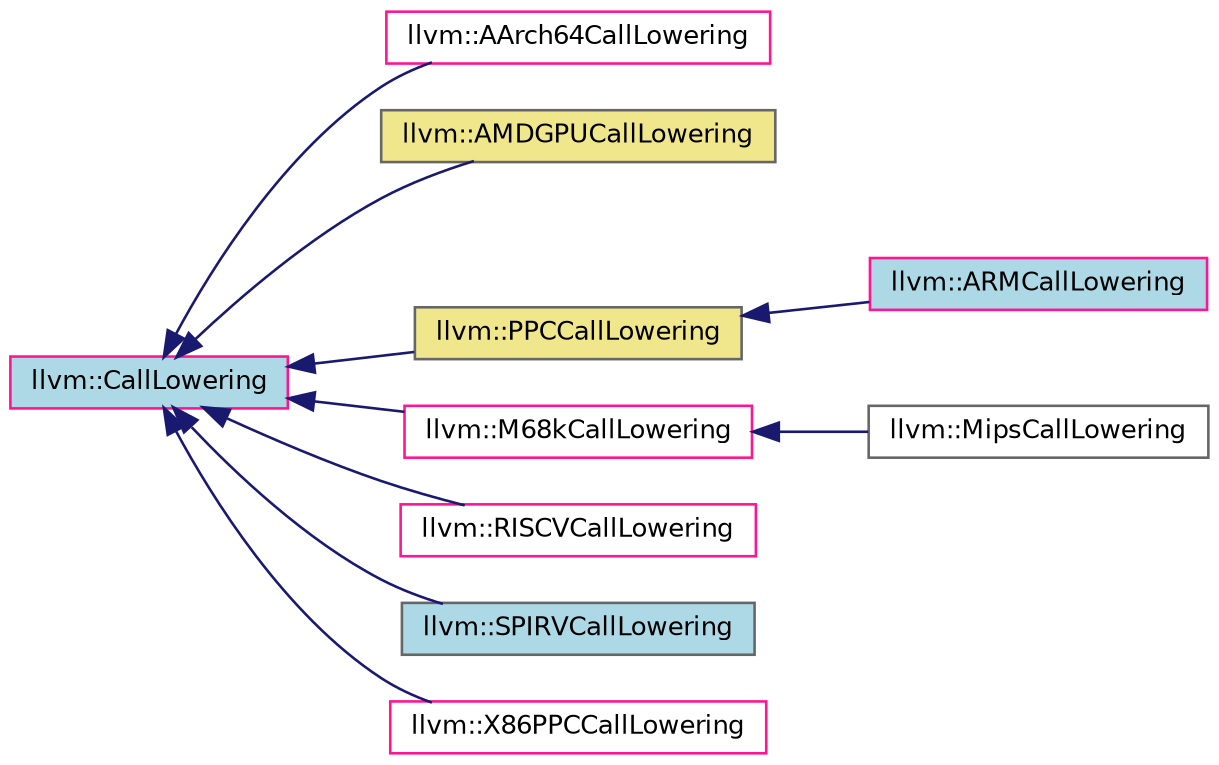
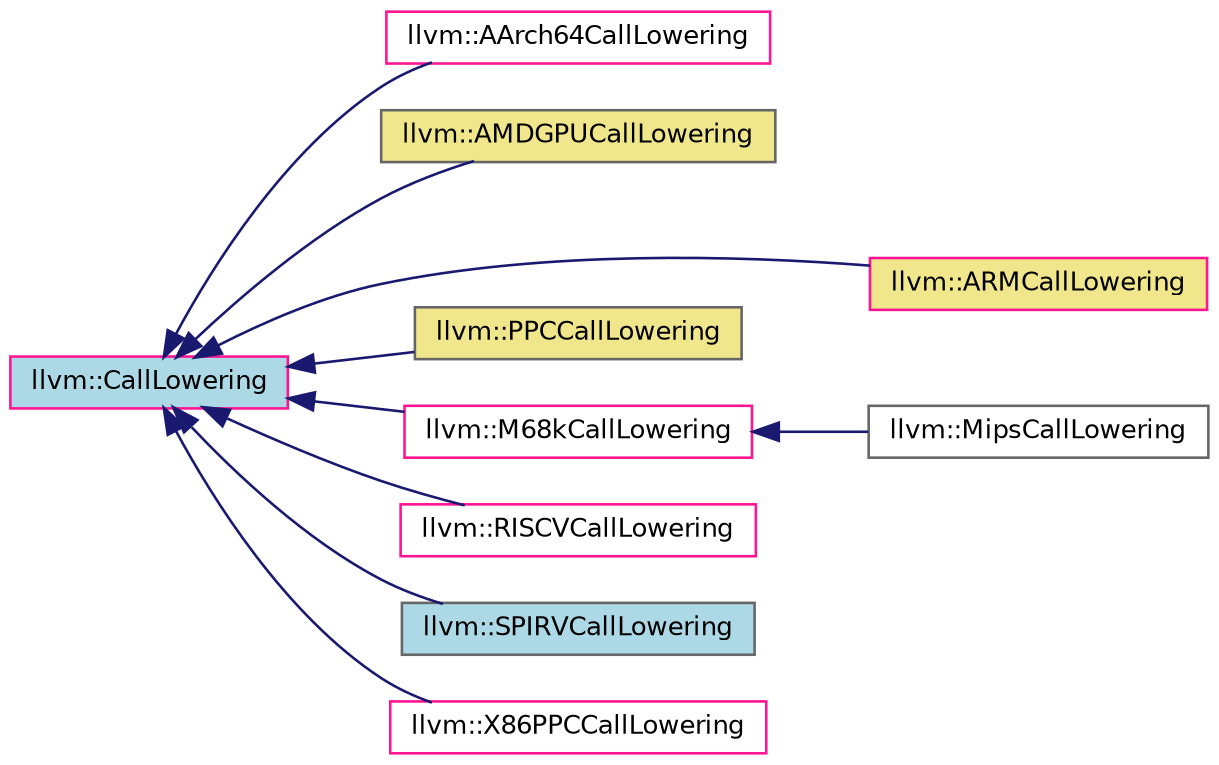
node "llvm::ARMCallLowering": fillcolor lightblue -> khaki
edge "llvm::ARMCallLowering" -> "llvm::PPCCallLowering": now "llvm::ARMCallLowering" -> "llvm::CallLowering"
